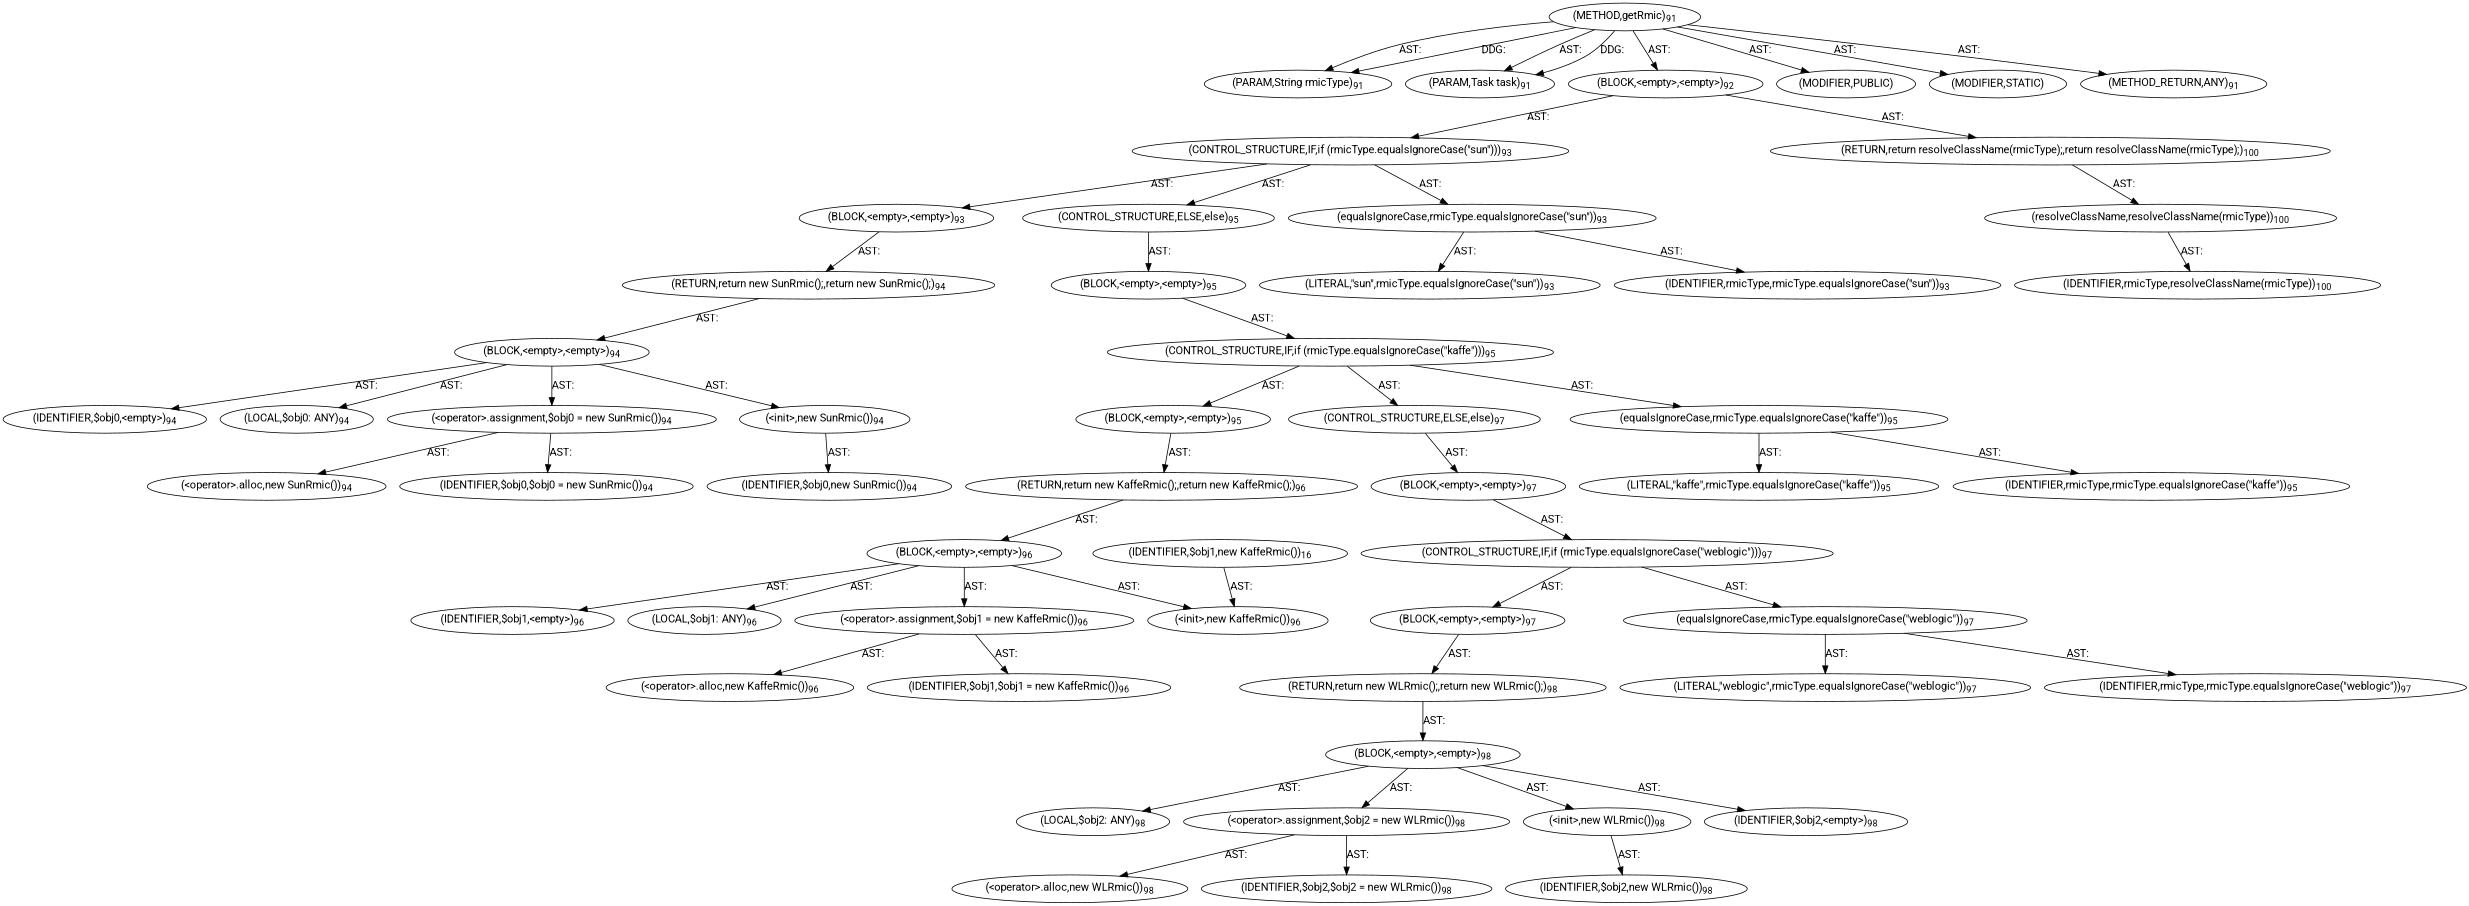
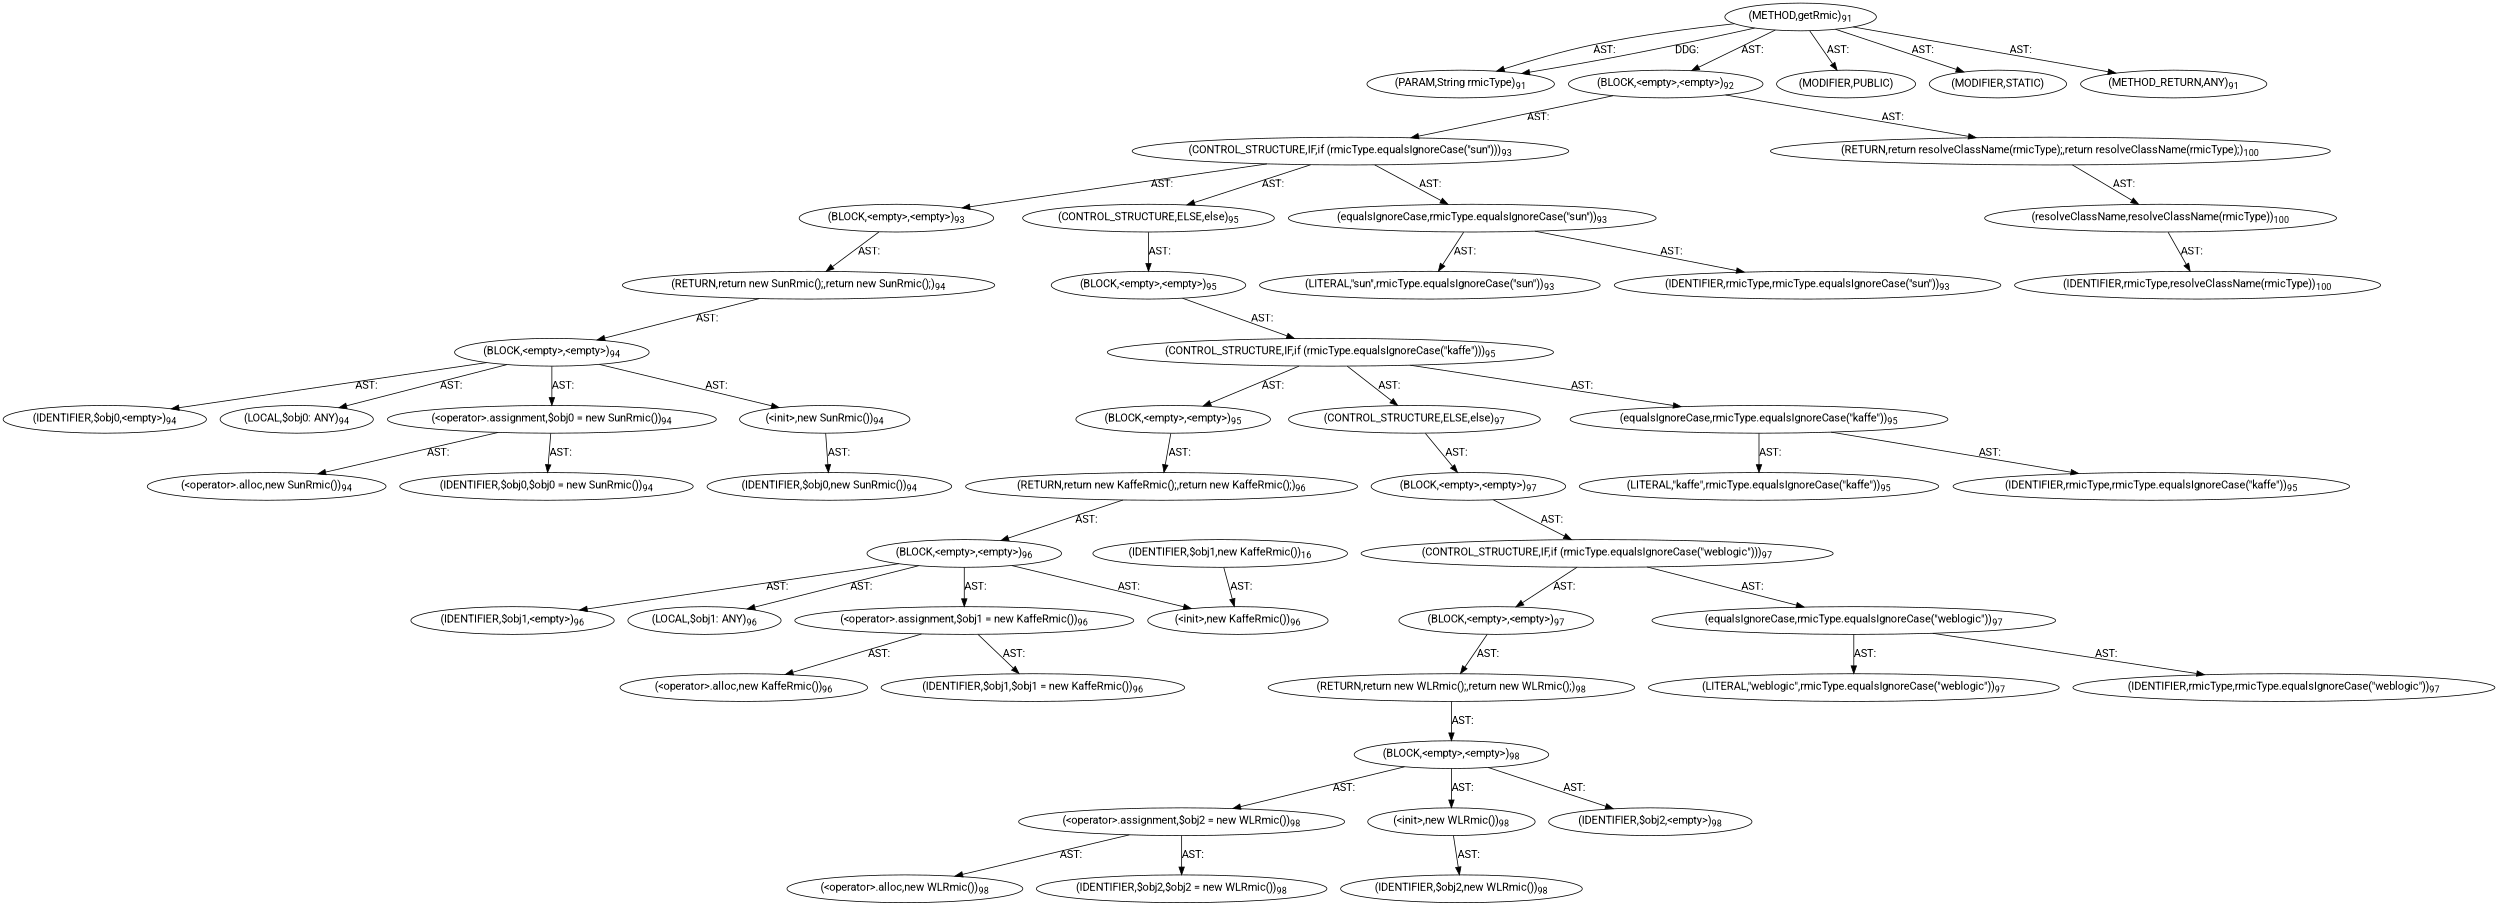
node "(PARAM,Task task)": removed
node "(LOCAL,$obj2: ANY)": removed
